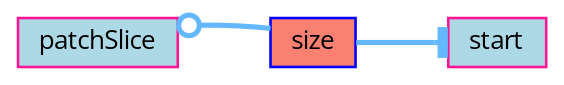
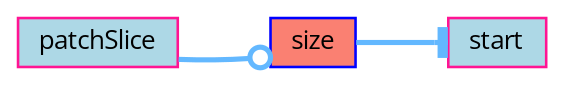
edge "size" -> "patchSlice": reversed
